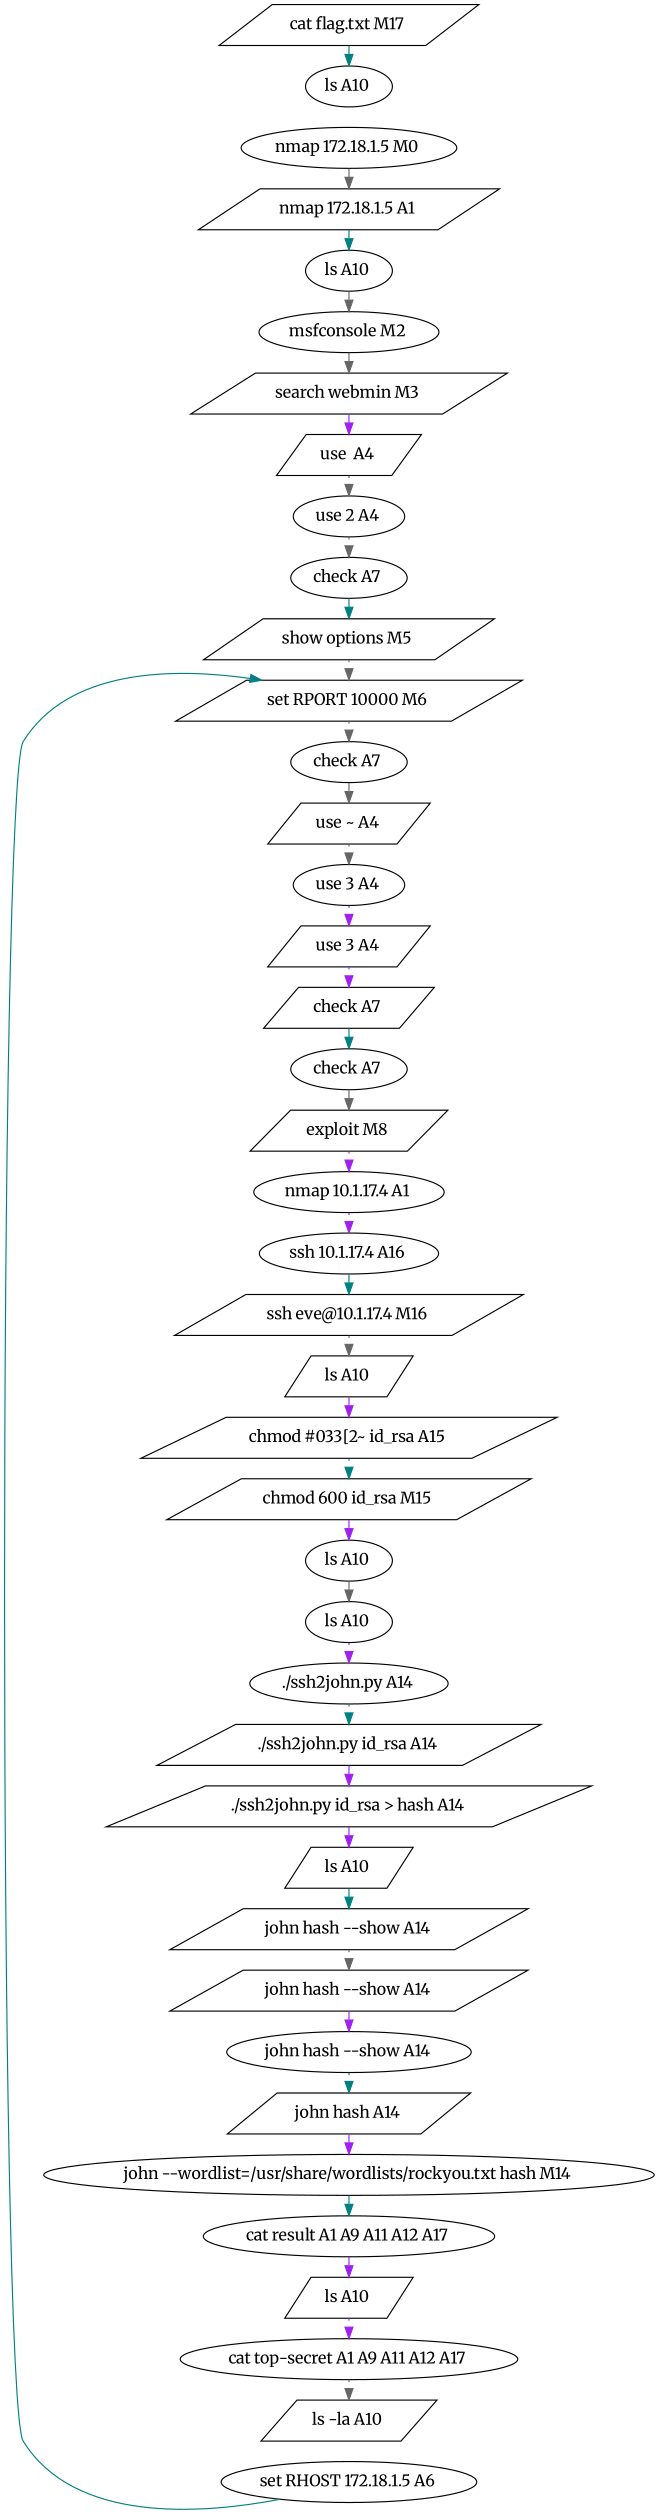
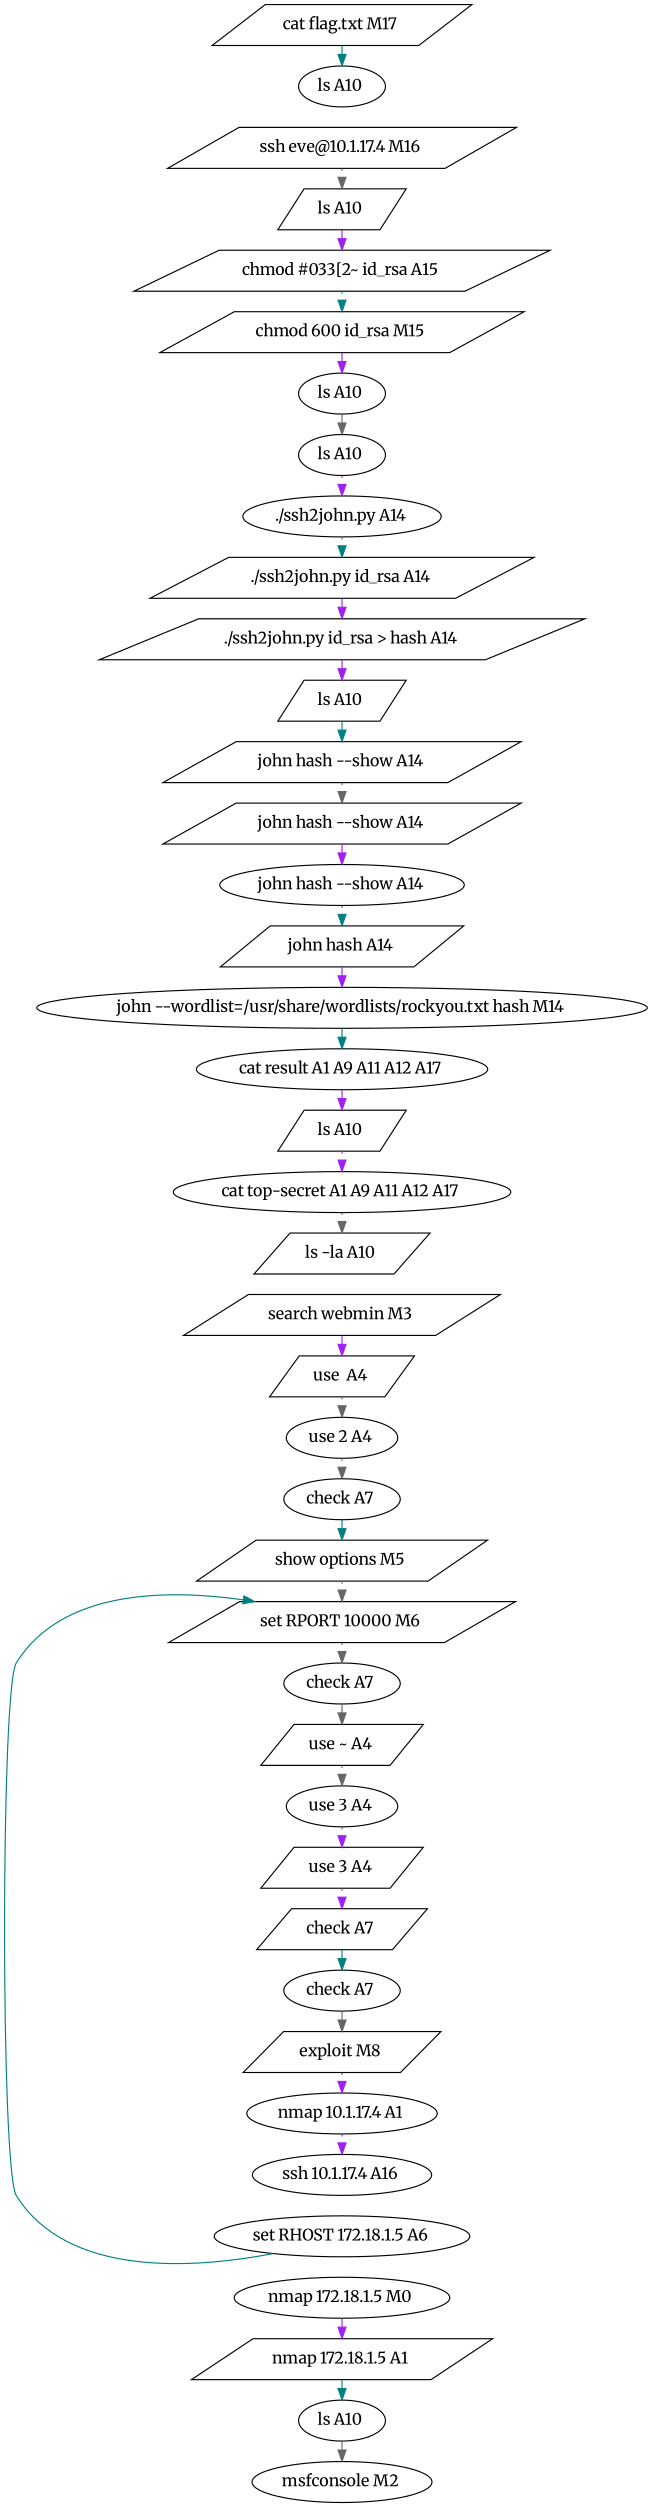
edge "nmap 172.18.1.5 M0" -> "nmap 172.18.1.5 A1": color gray40 -> purple
edge "msfconsole M2" -> "search webmin M3": removed
edge "ssh 10.1.17.4 A16" -> "ssh eve@10.1.17.4 M16": removed
